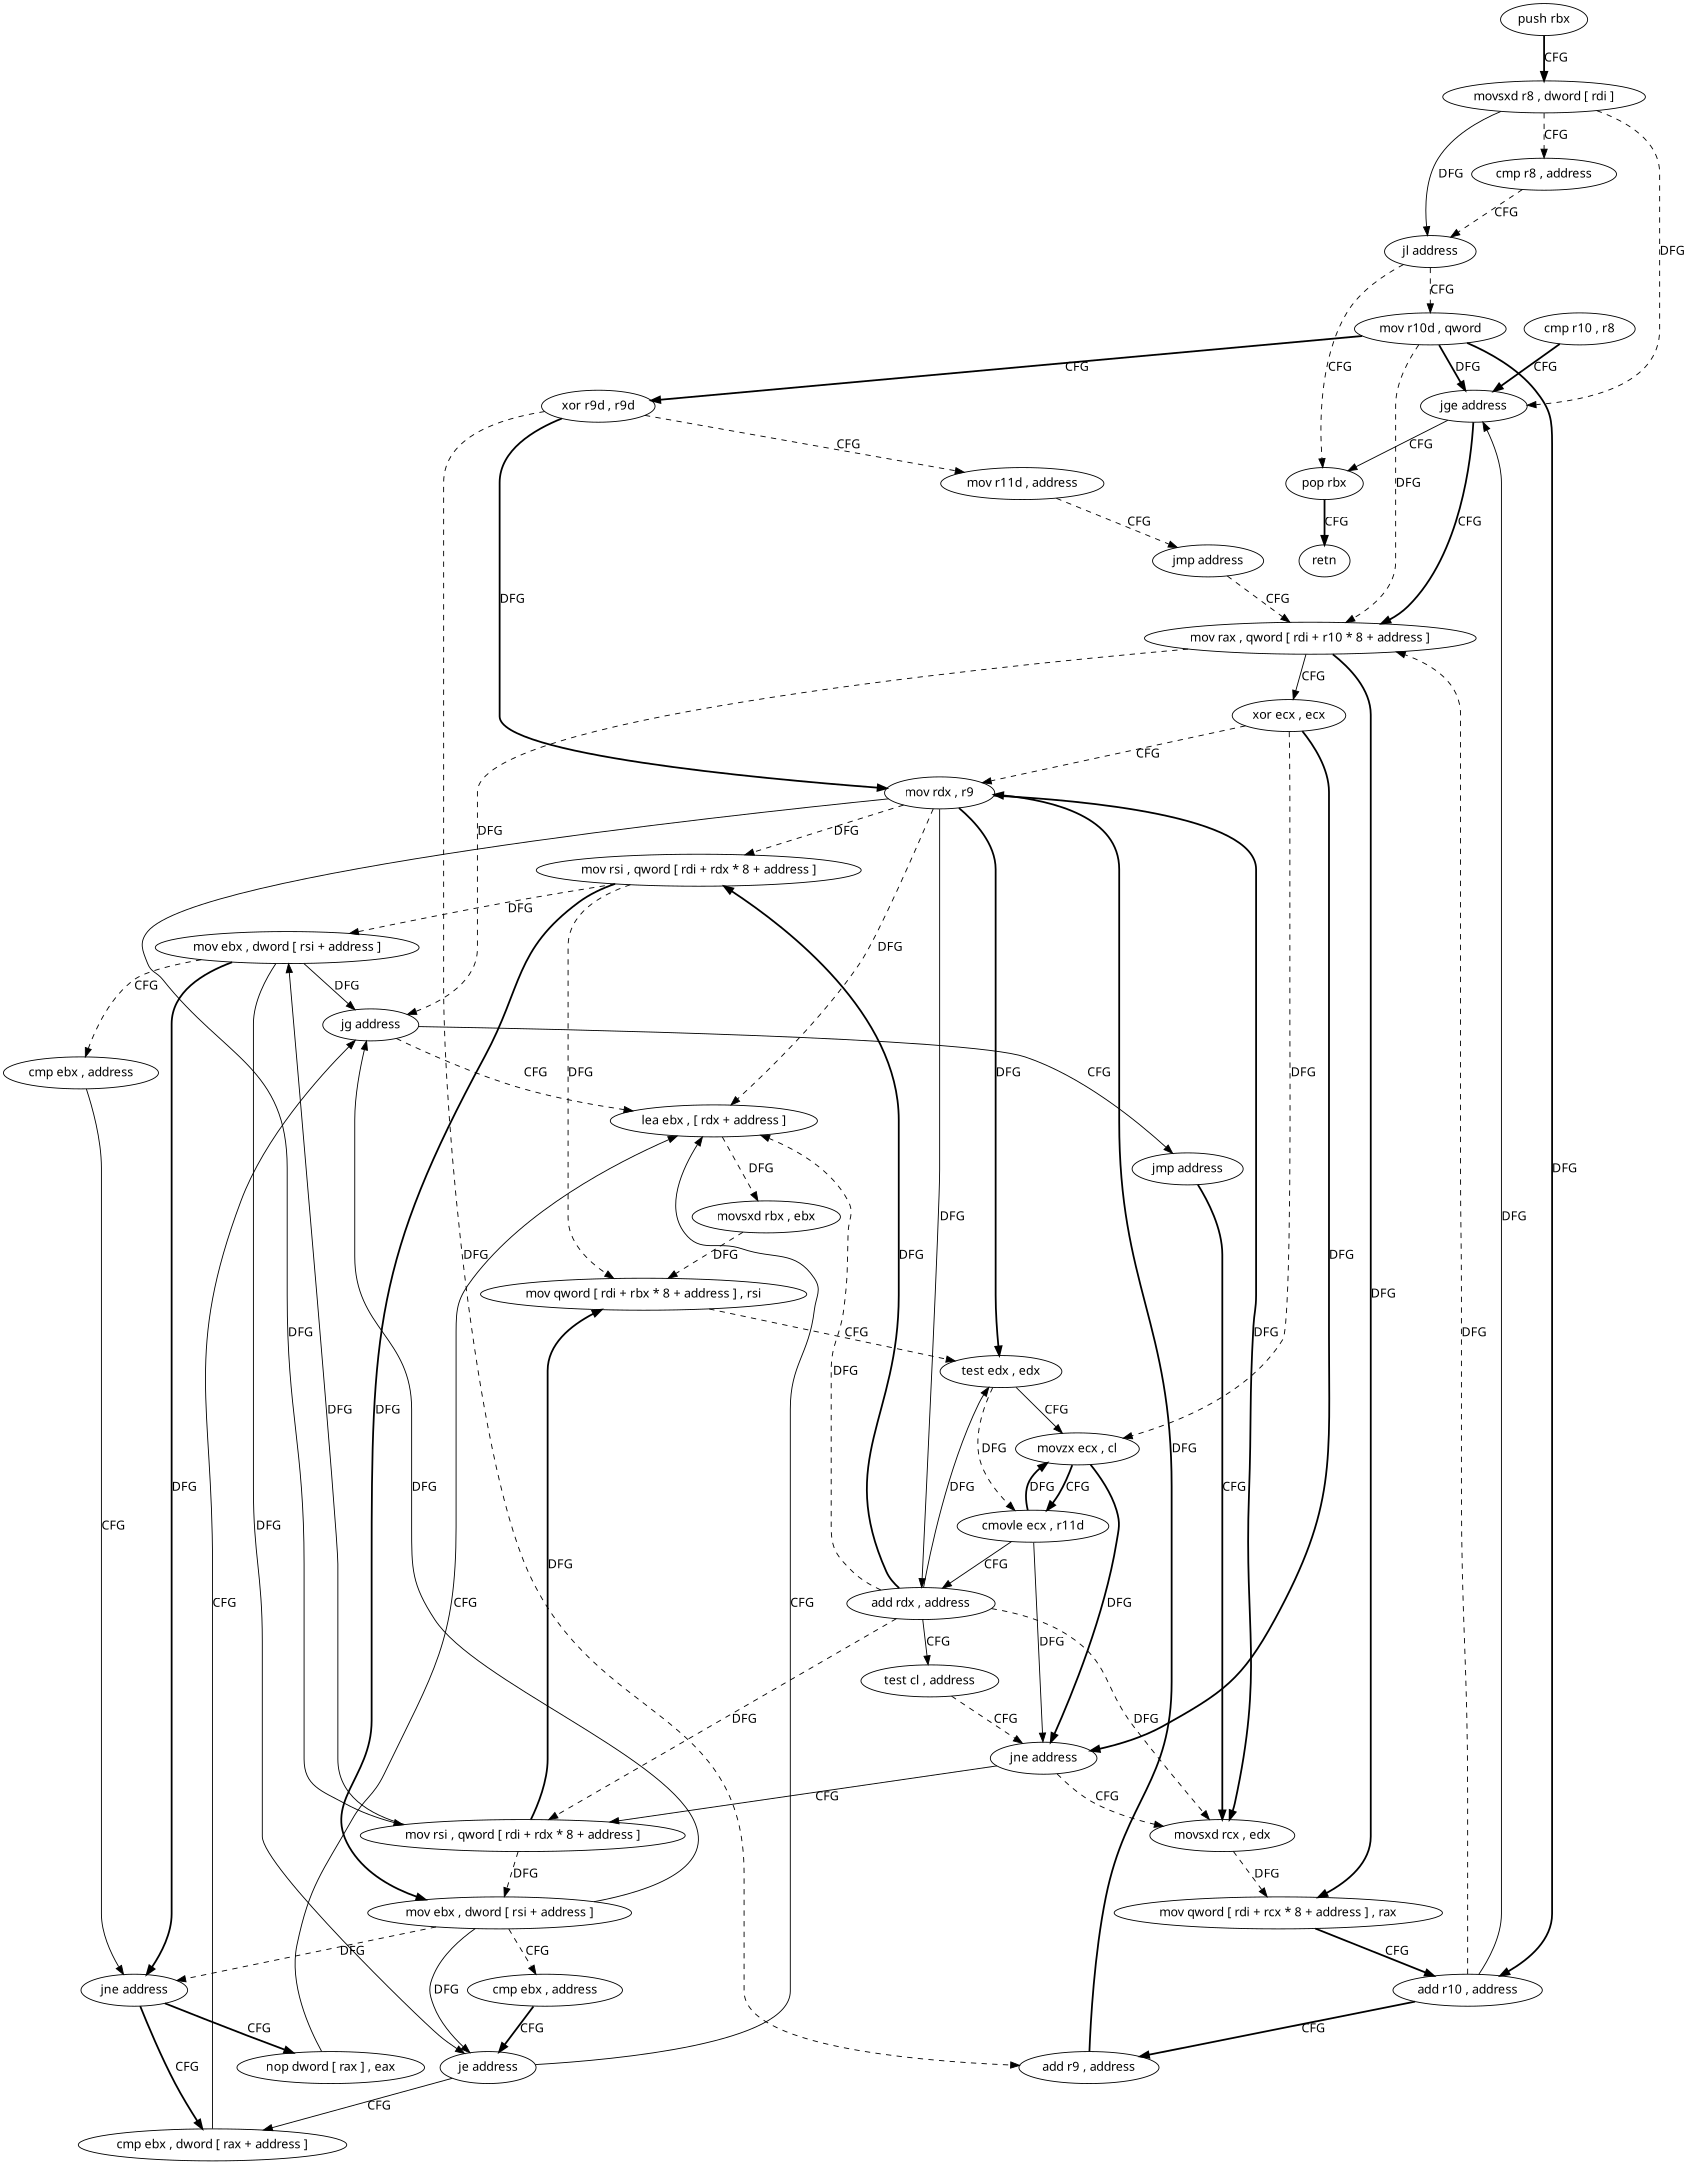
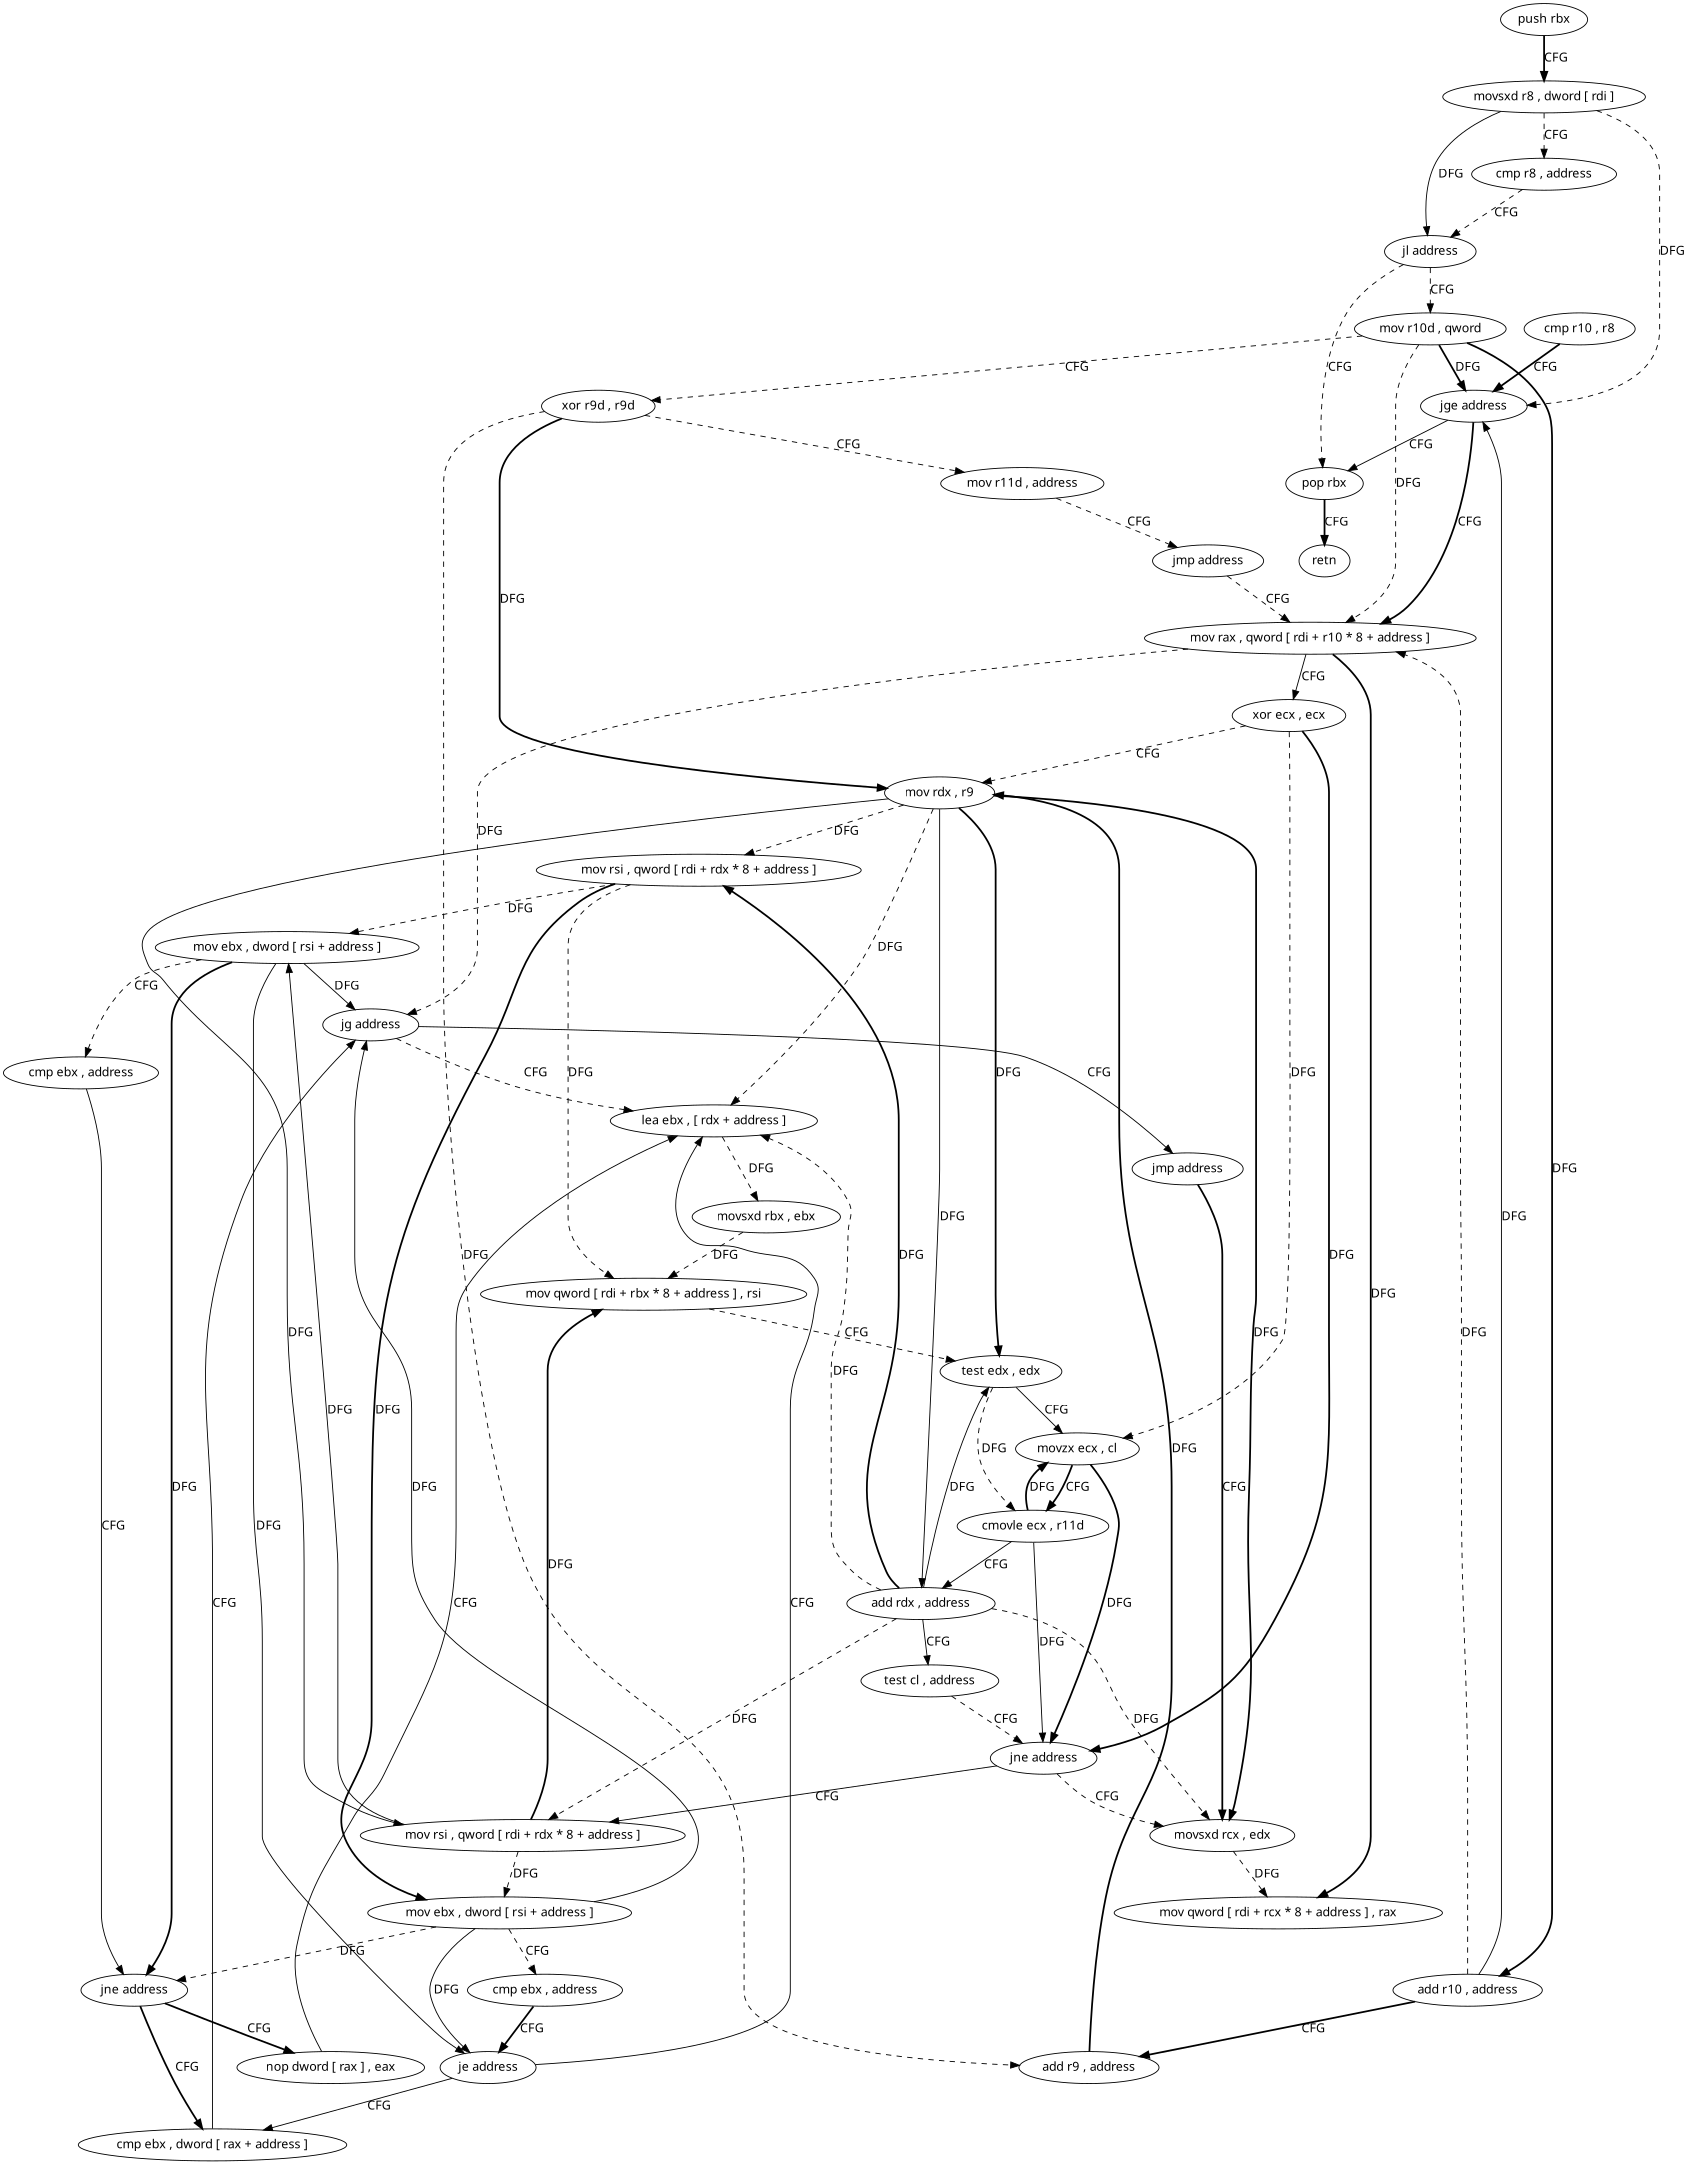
edge "mov r10d , qword" -> "xor r9d , r9d": style bold -> dashed
edge "mov qword [ rdi + rcx * 8 + address ] , rax" -> "add r10 , address": removed, label "CFG"
